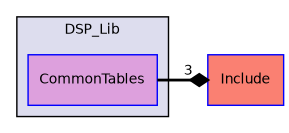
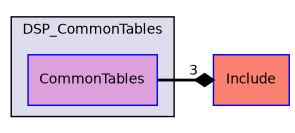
cluster "DSP_Lib": label "DSP_Lib" -> "DSP_CommonTables"
